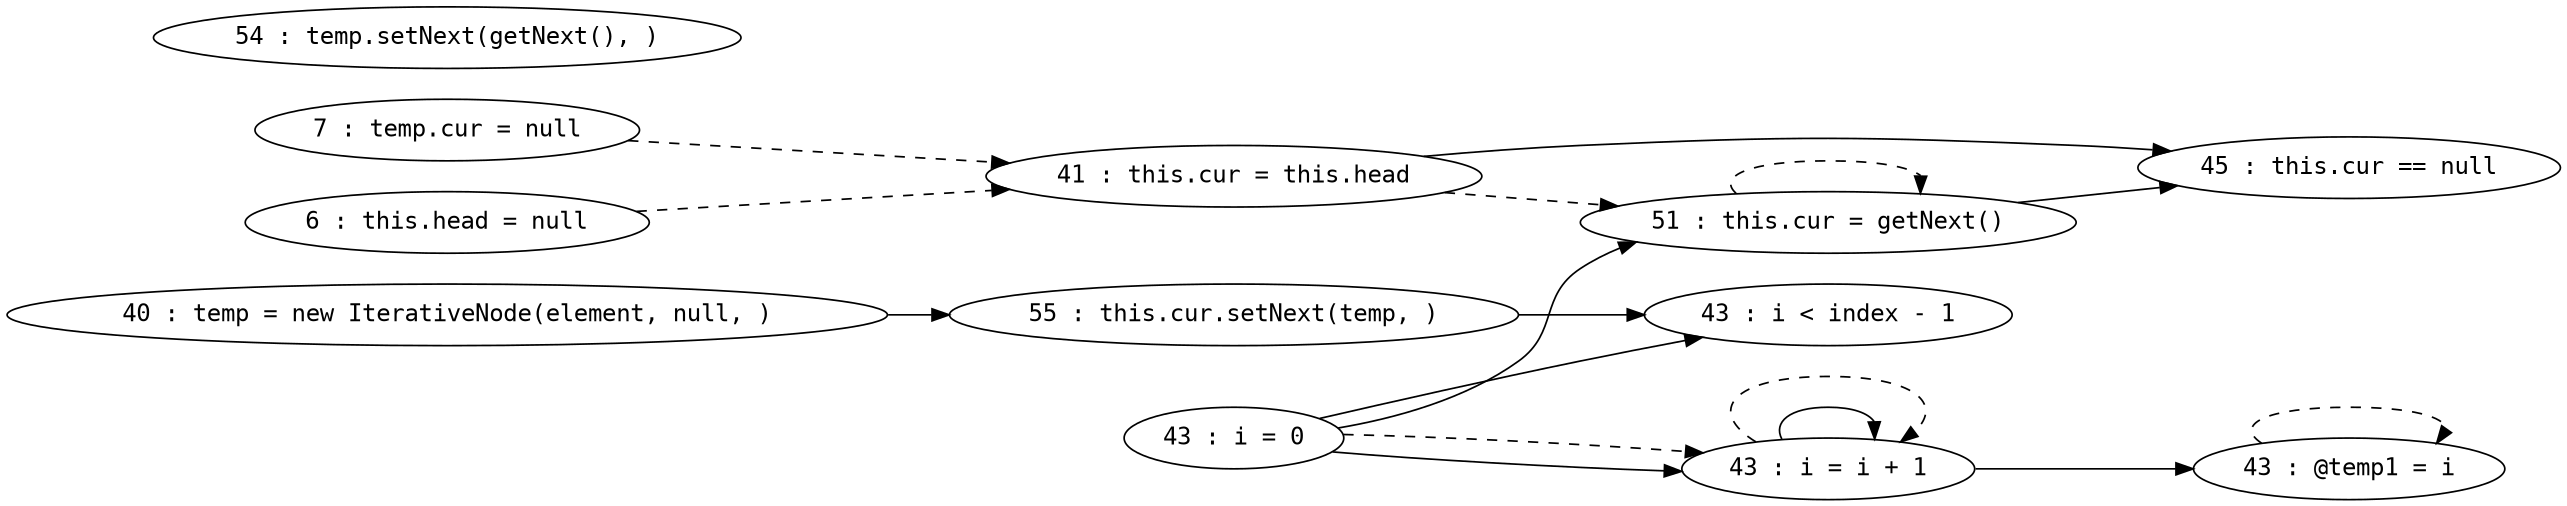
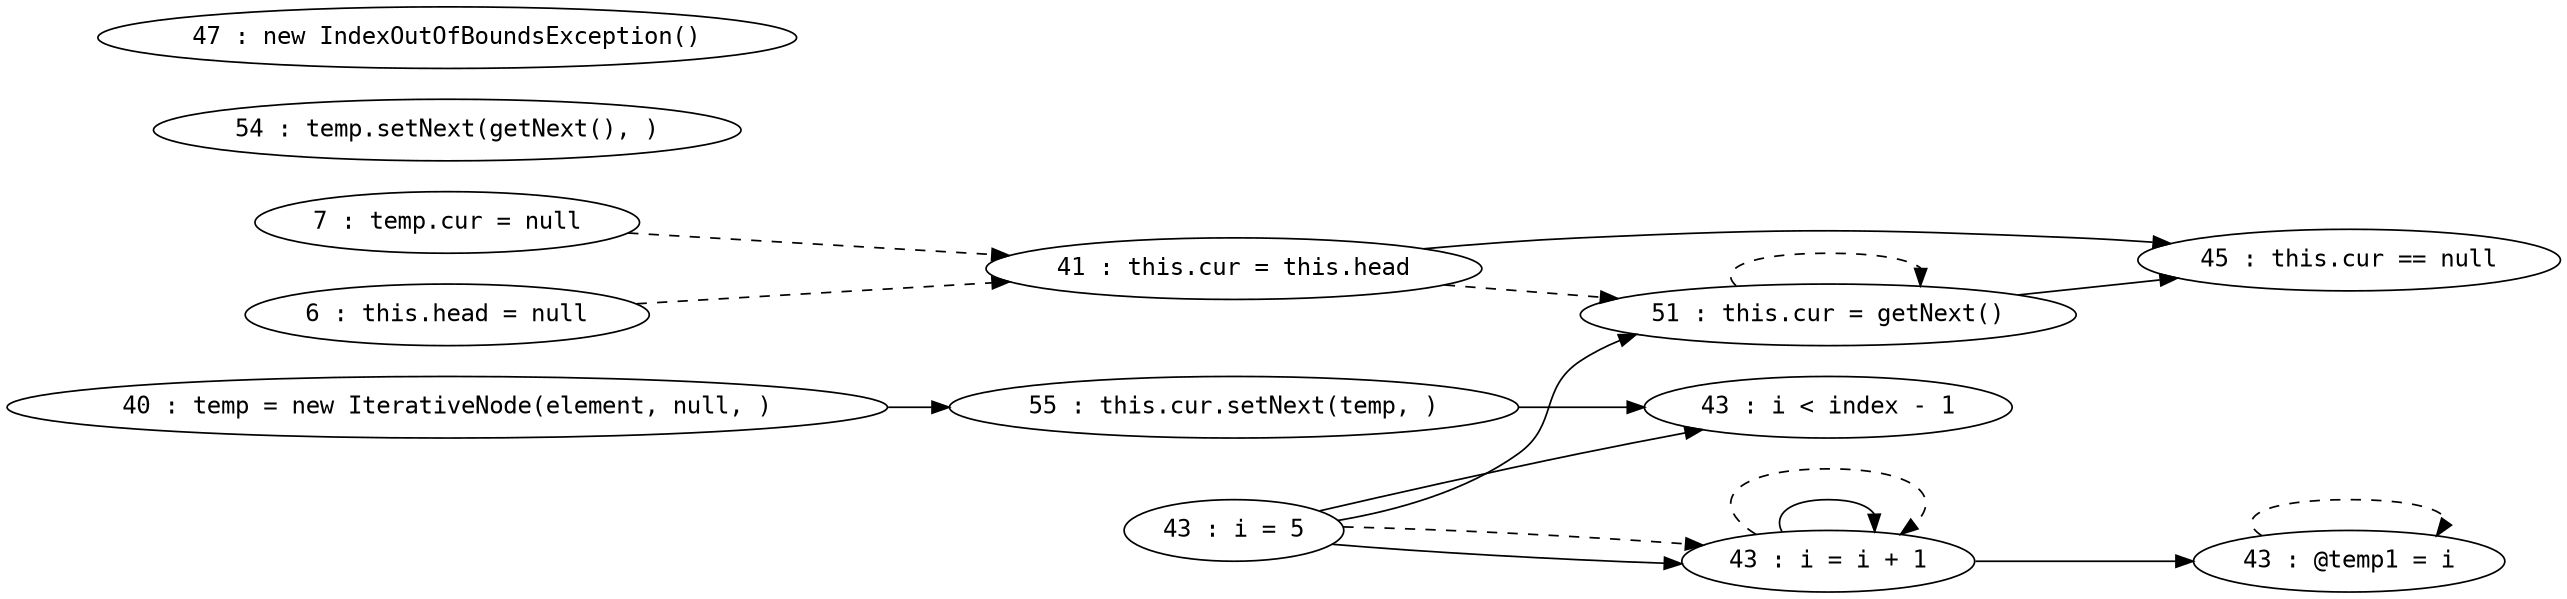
node "47 : new IndexOutOfBoundsException()": added
node "43 : i = 0": label "43 : i = 0" -> "43 : i = 5"
